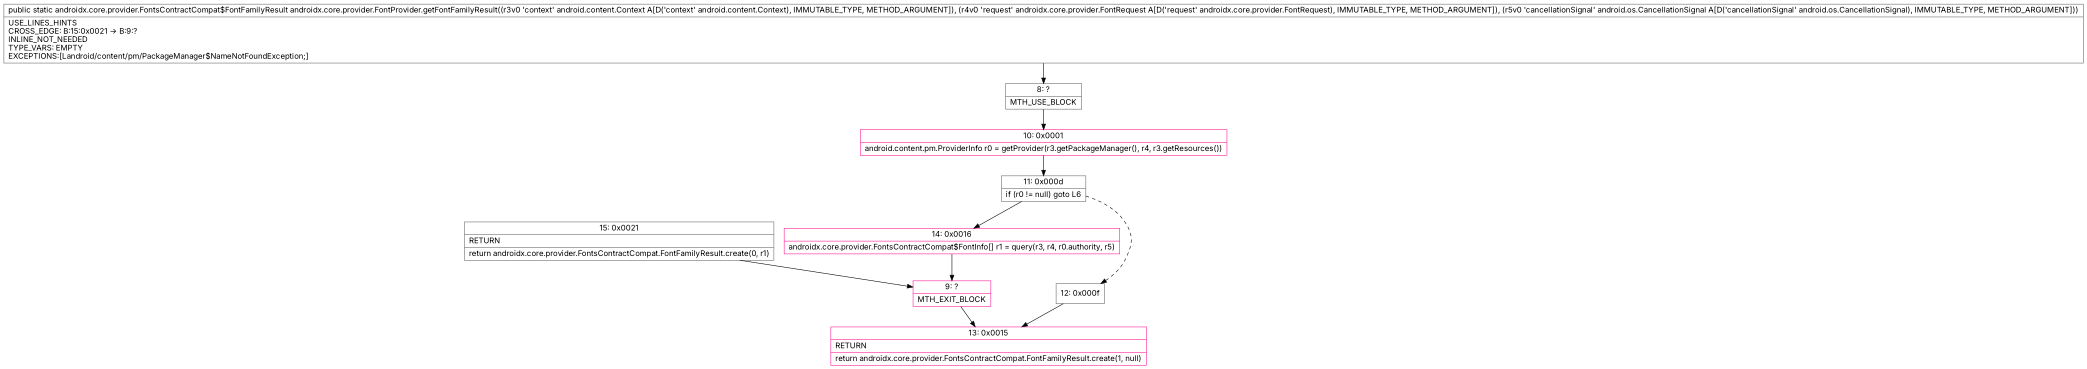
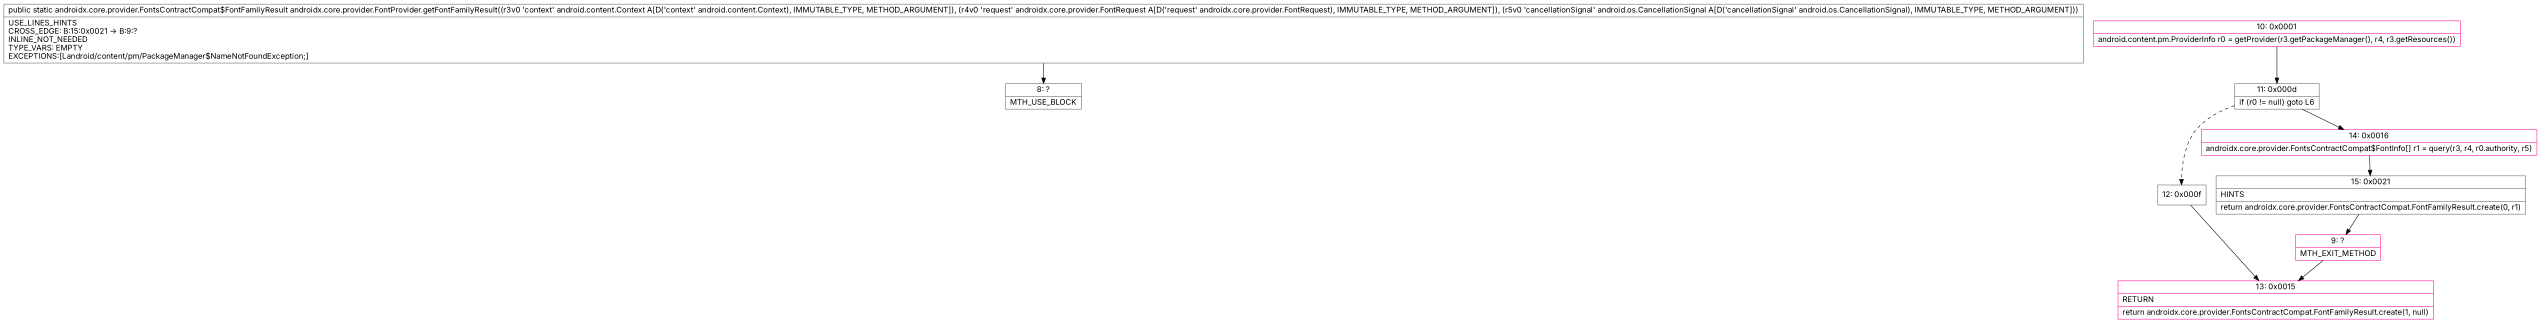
edge "8: ?" -> "10: 0x0001": removed
node "15: 0x0021": text "RETURN" -> "HINTS"
edge "14: 0x0016" -> "9: ?": now "14: 0x0016" -> "15: 0x0021"
node "9: ?": text "MTH_EXIT_BLOCK" -> "MTH_EXIT_METHOD"
